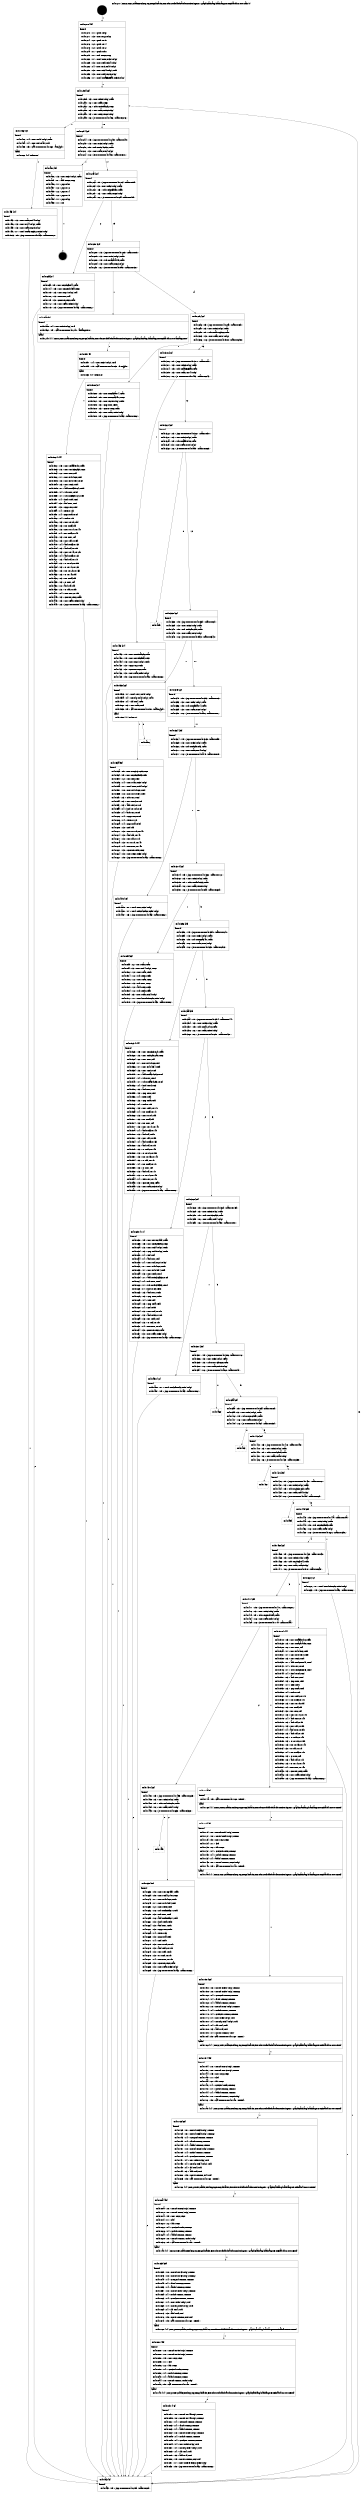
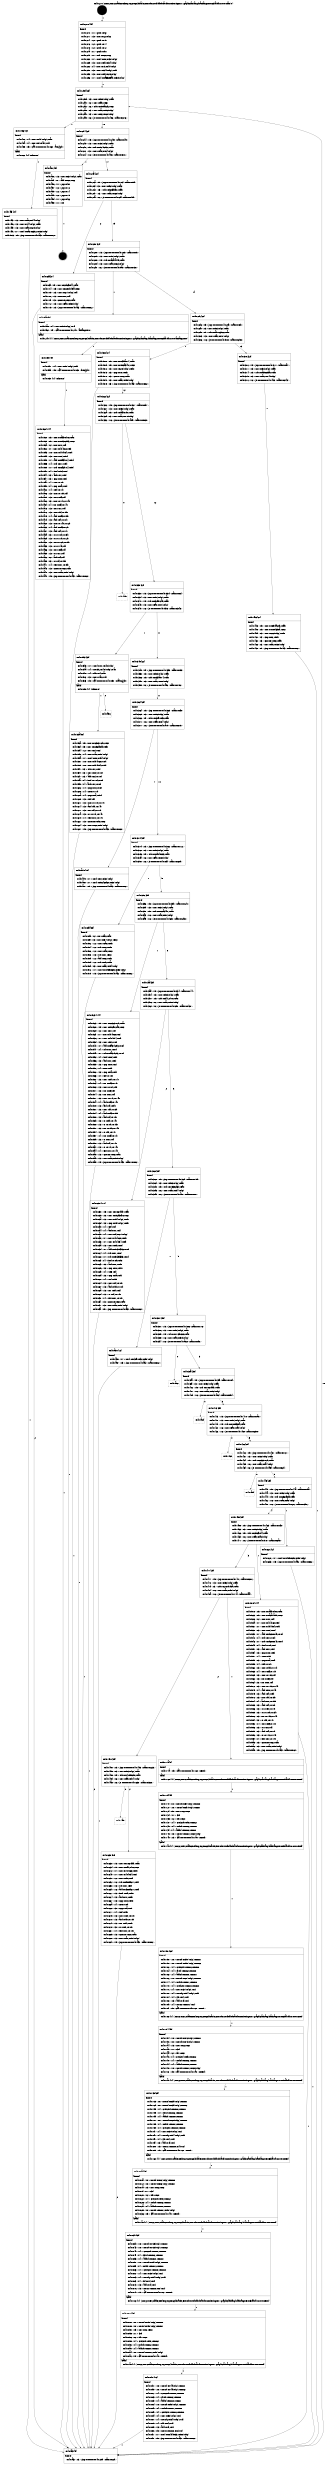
edge "0x40130c [22]" -> "0x401322 [22]": now "0x401508 [27]" -> "0x401322 [22]"
